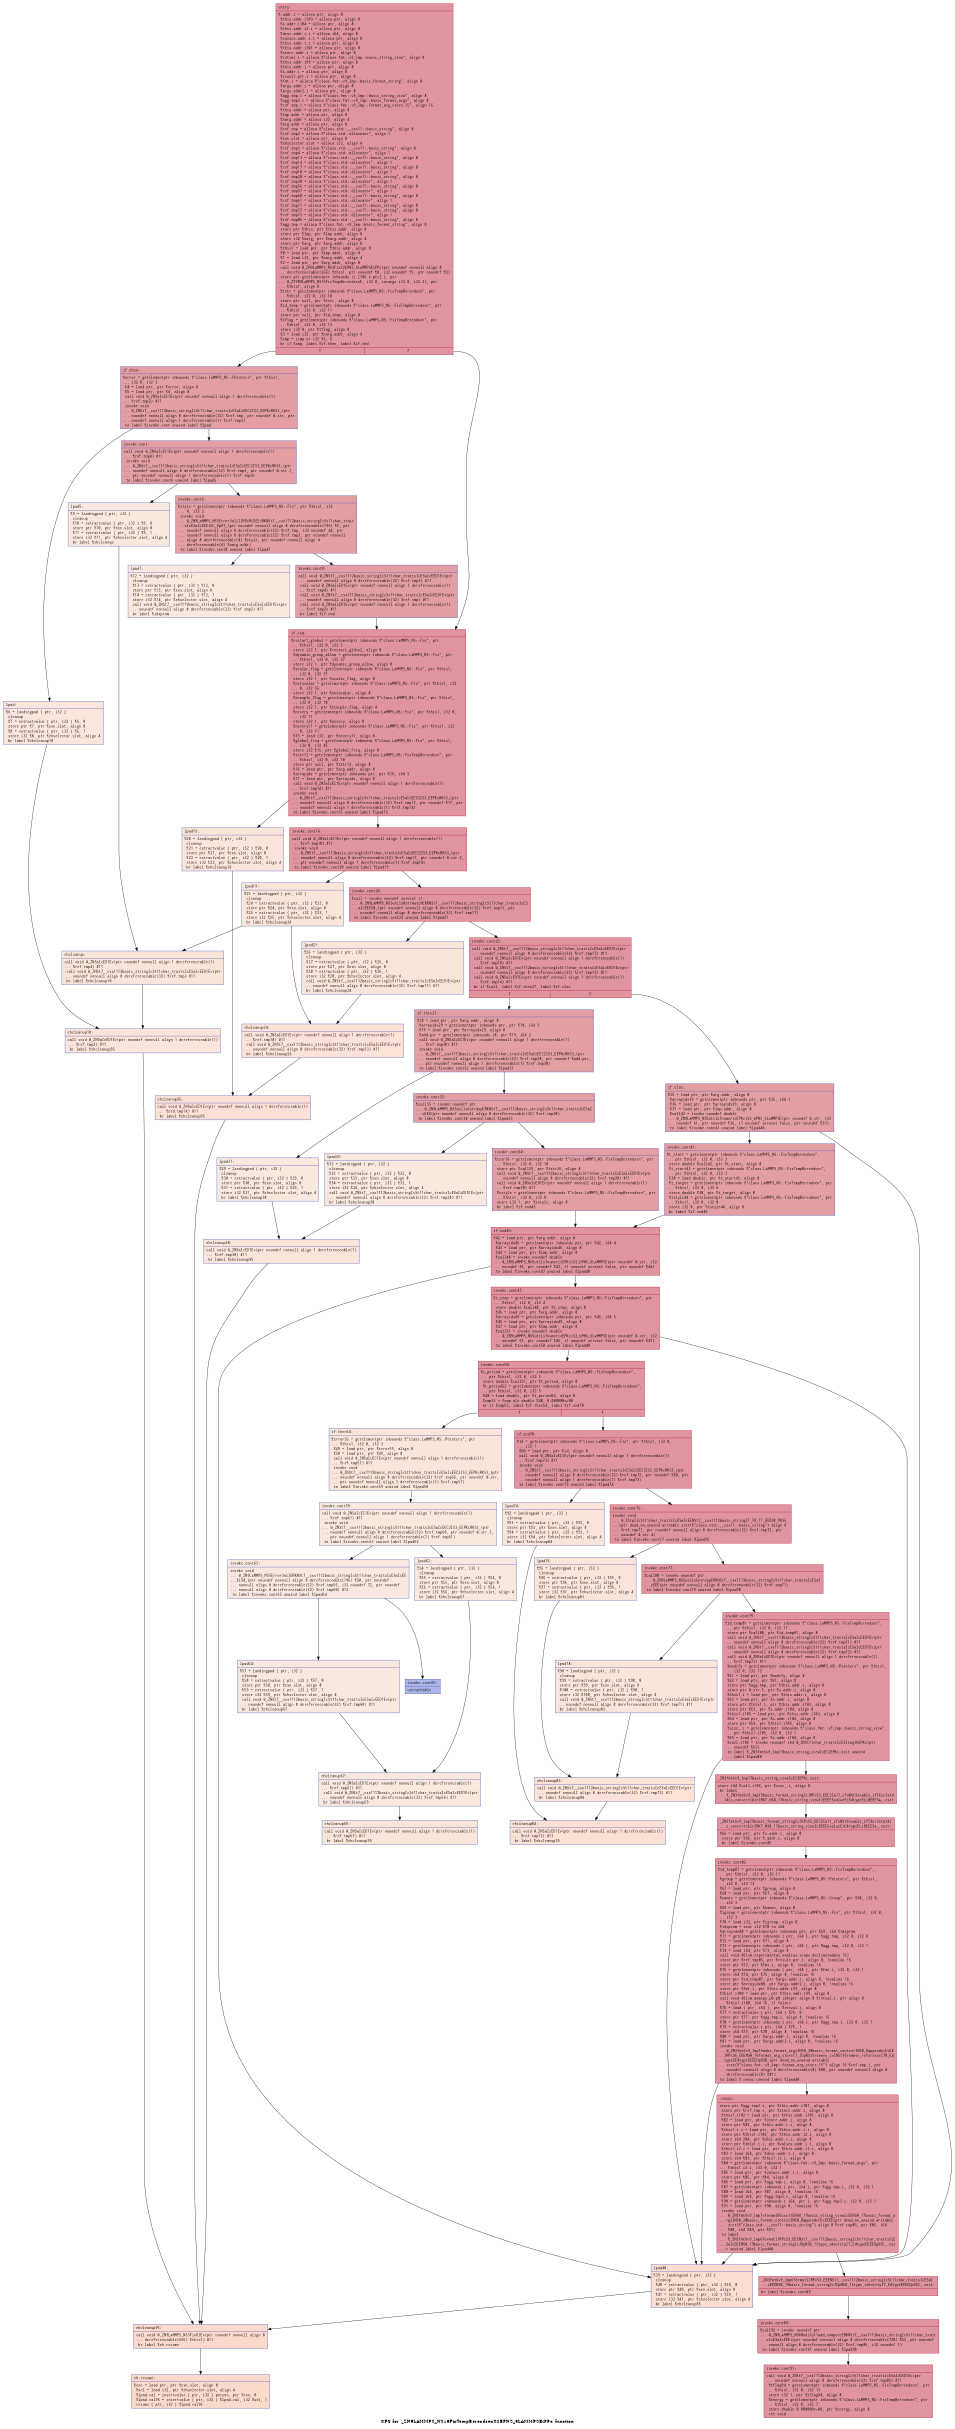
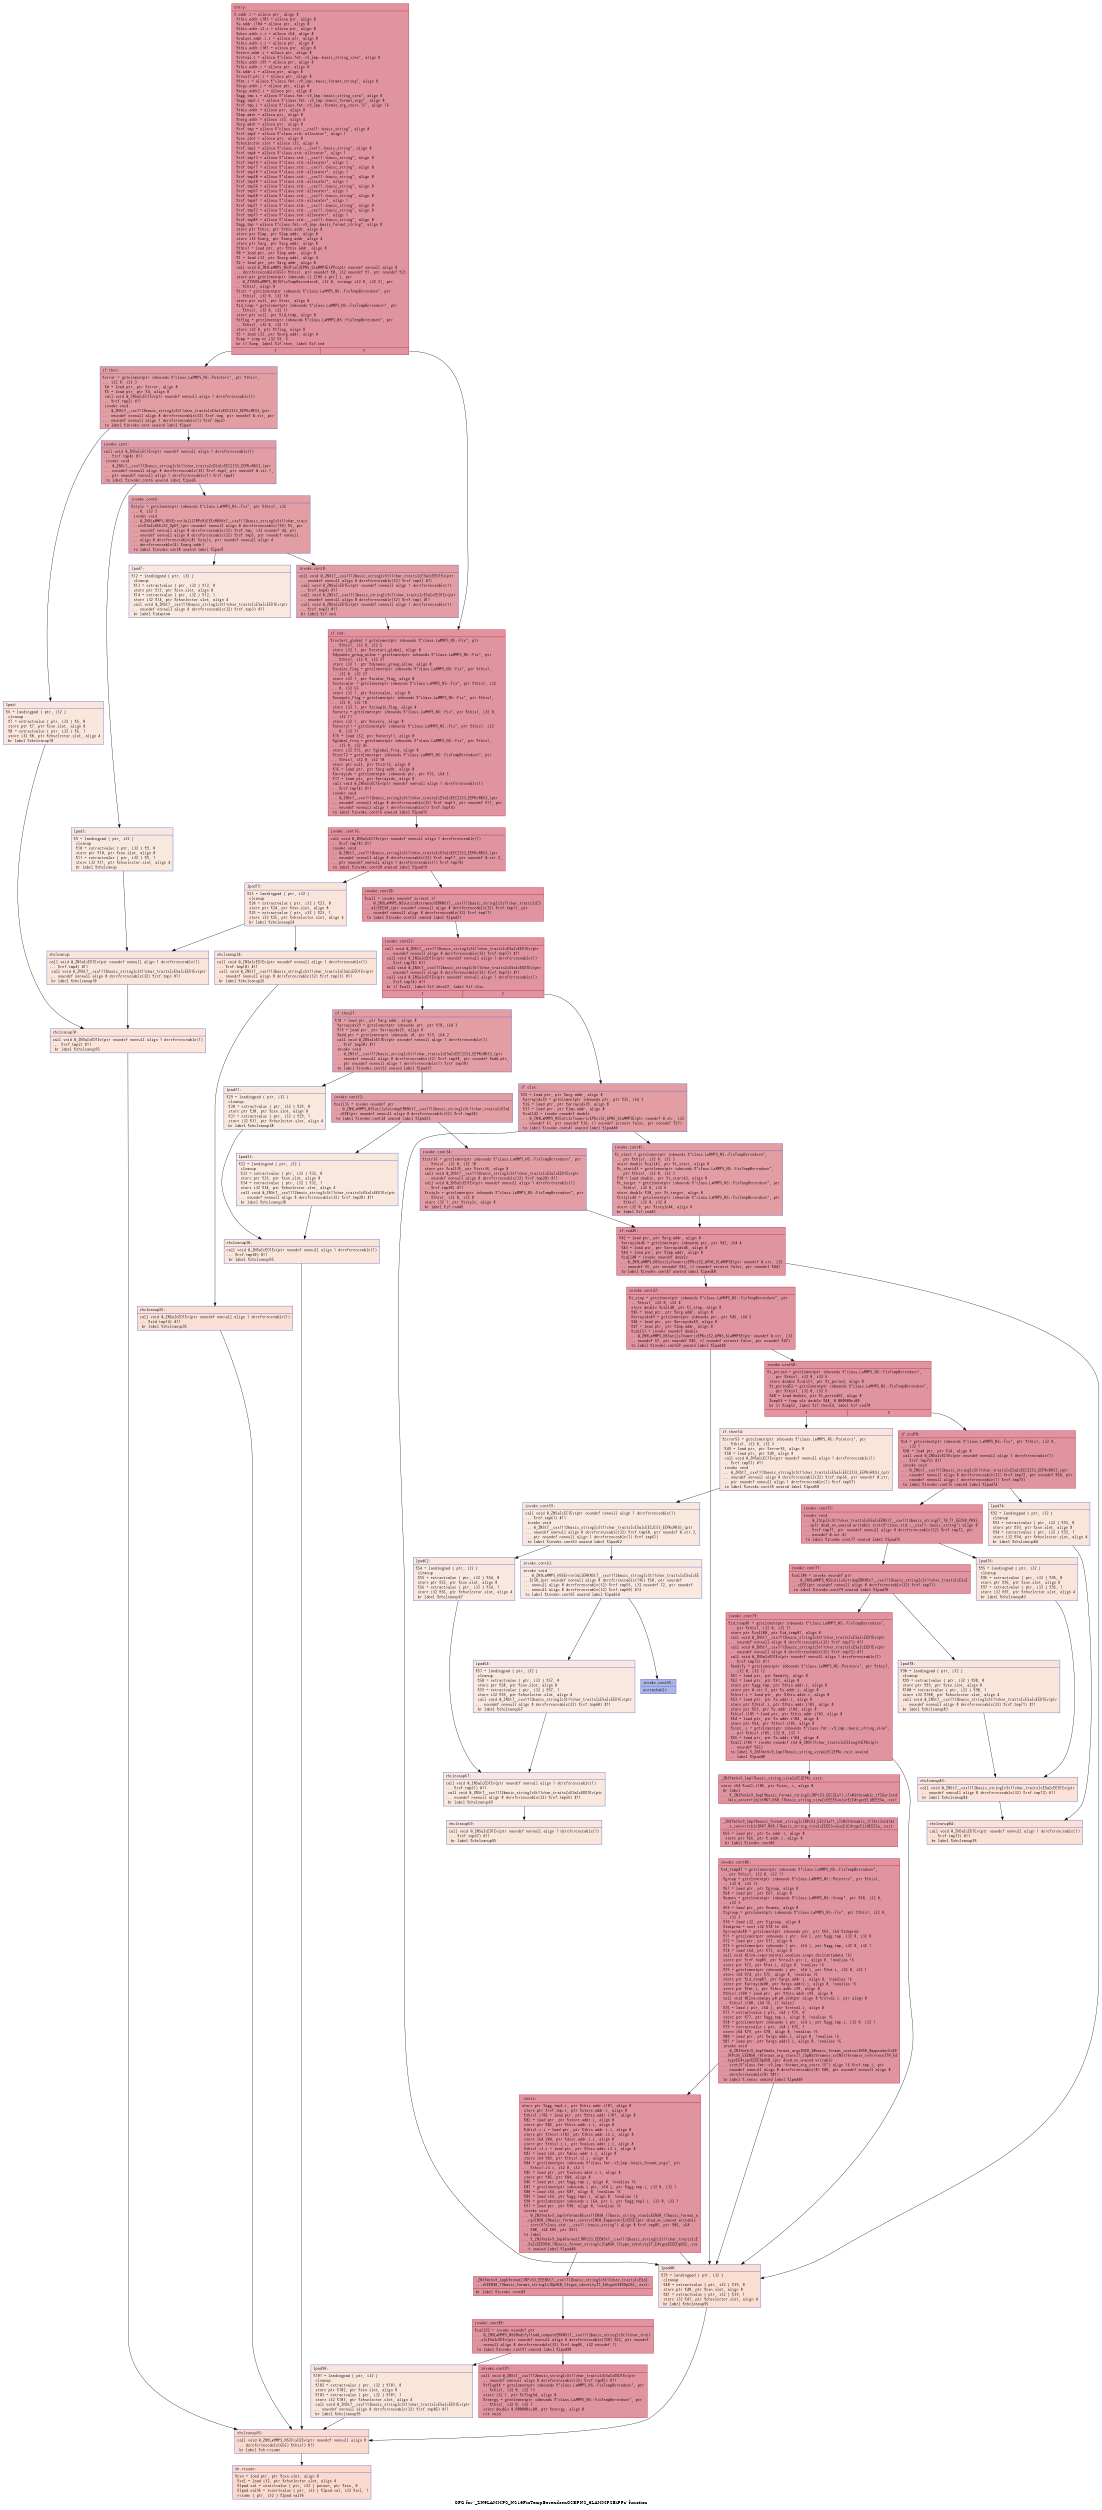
node "lpad15:": removed
node "lpad21:": removed
node "lpad90:": added
